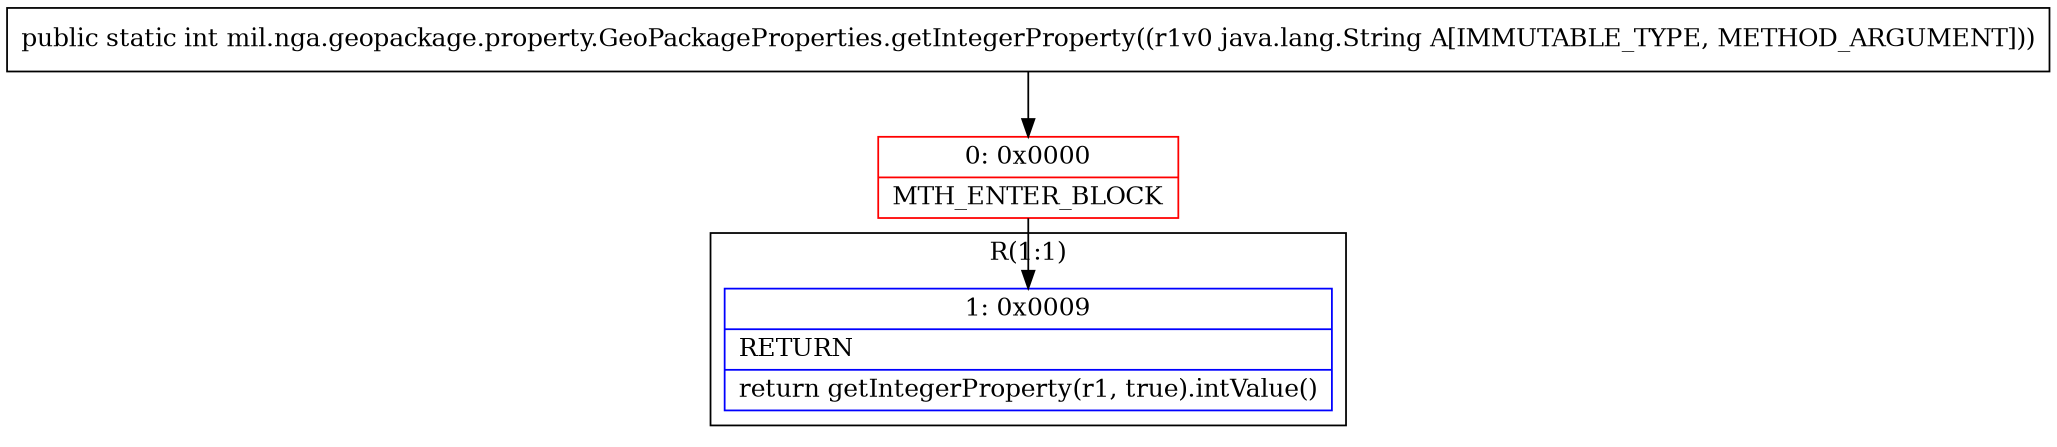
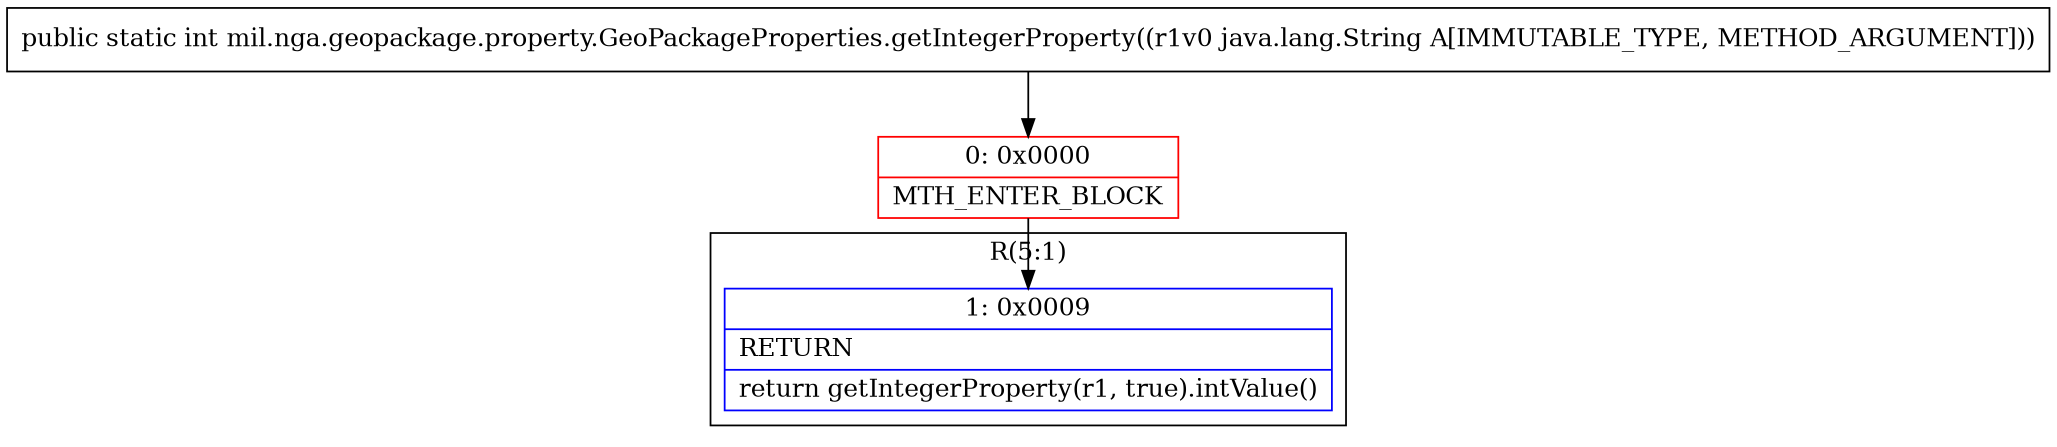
cluster "R(1:1)": label "R(1:1)" -> "R(5:1)"
